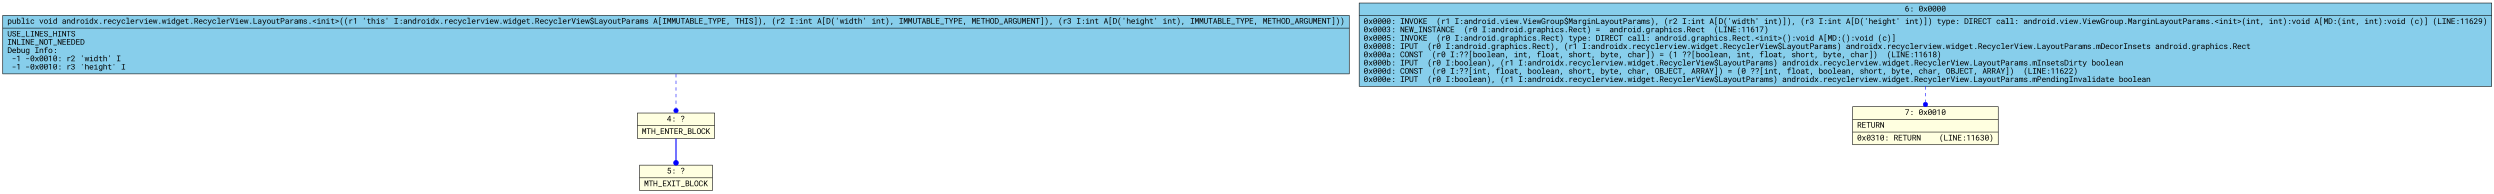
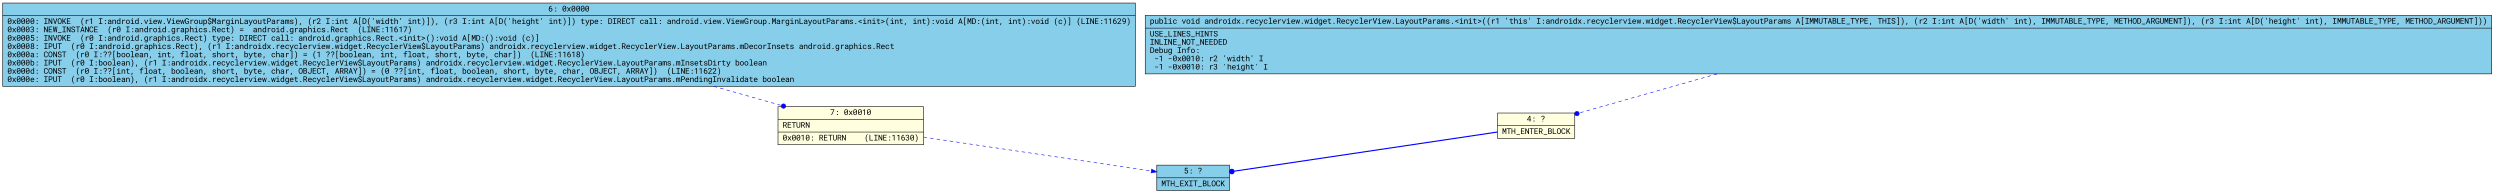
node "7: 0x0010": text "0x0310: RETURN    (LINE:11630)" -> "0x0010: RETURN    (LINE:11630)"
edge "7: 0x0010" -> "5: ?": added
node "5: ?": fillcolor lightyellow -> skyblue
